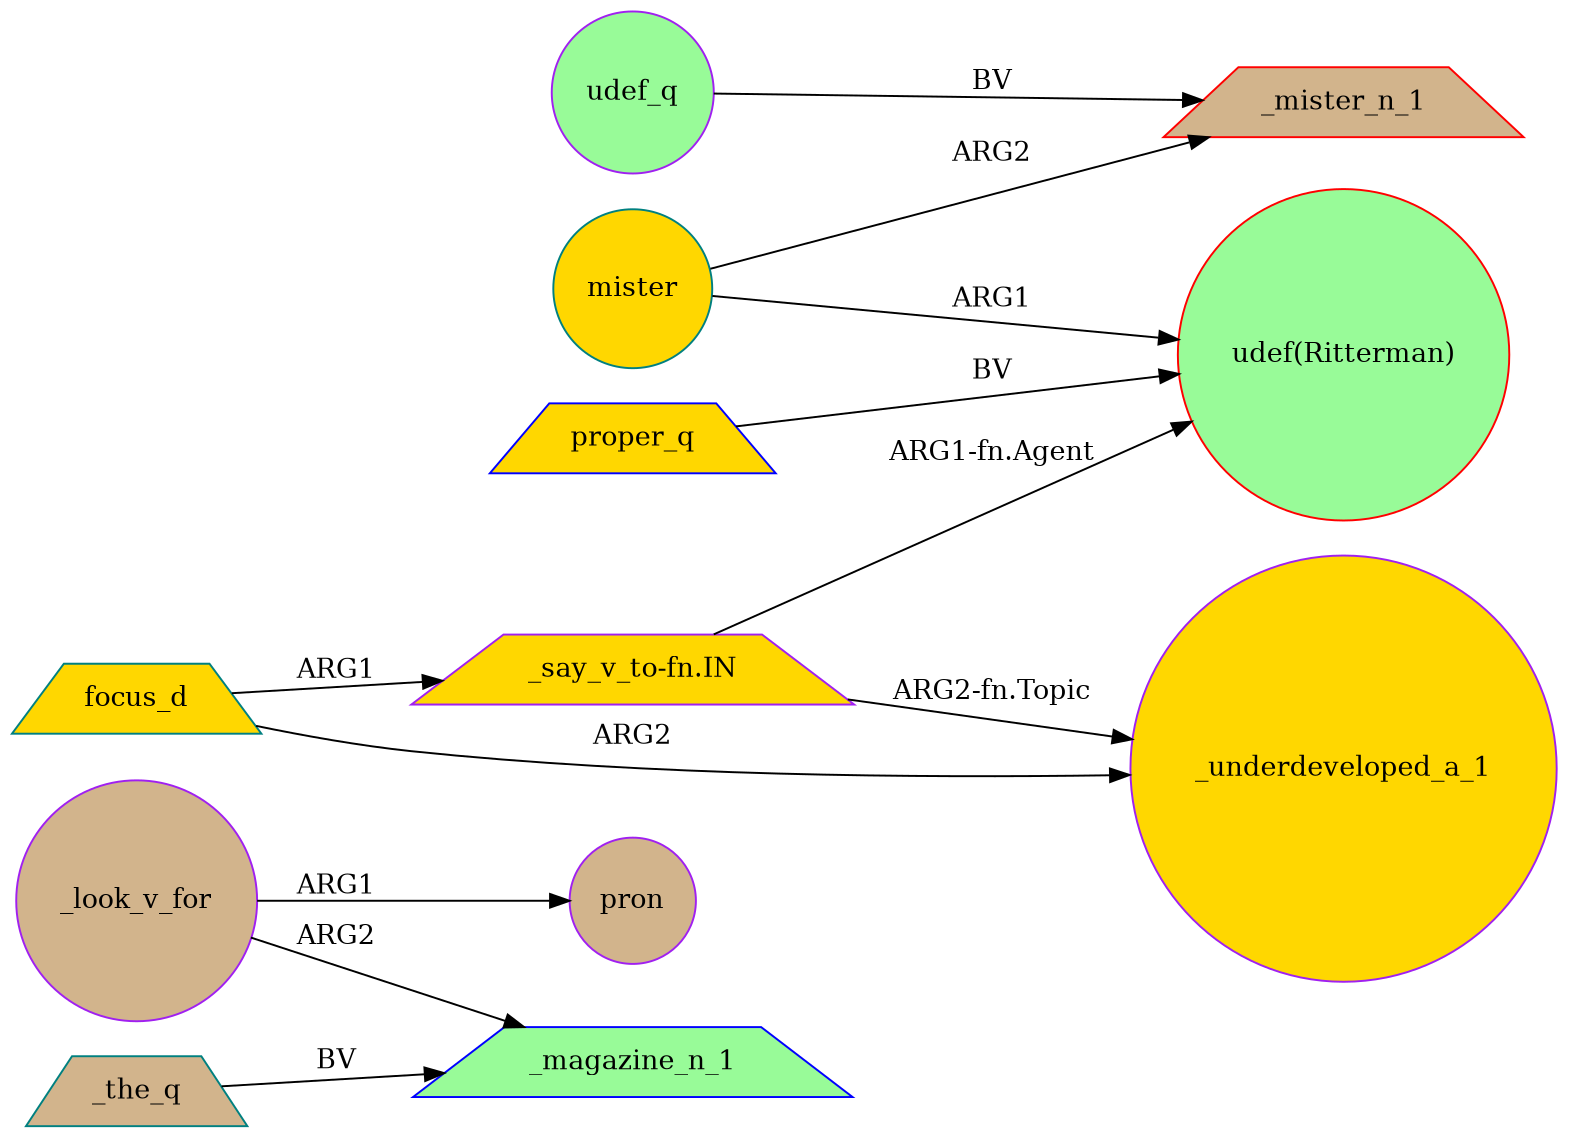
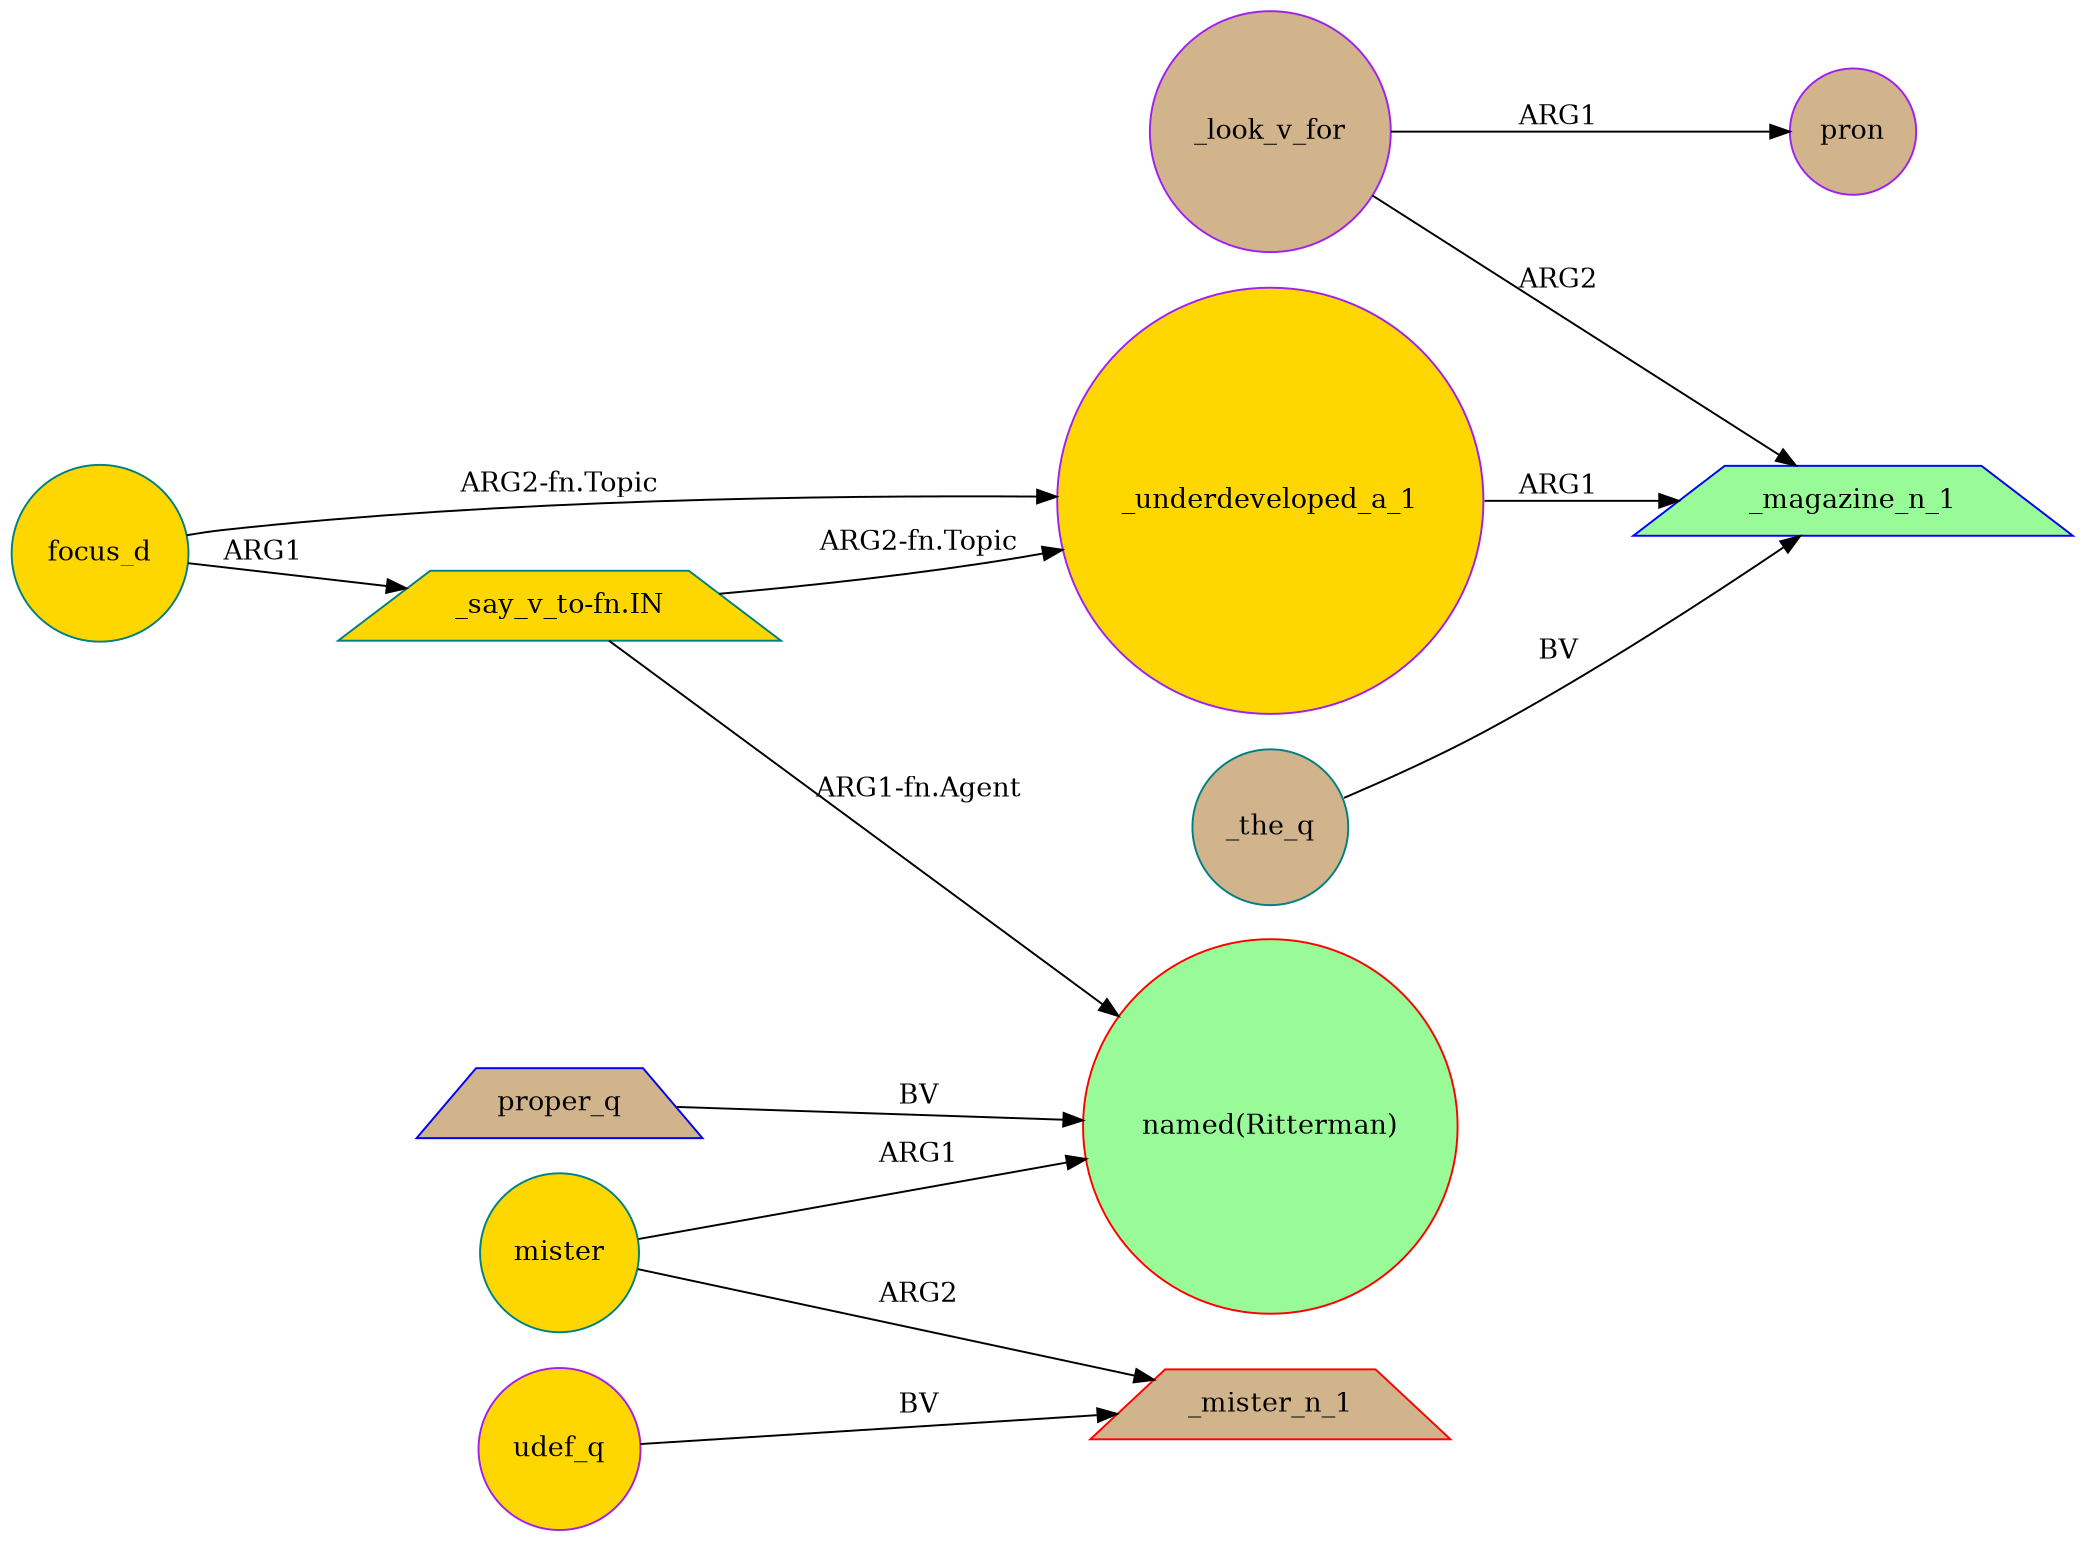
node "udef_q": fillcolor palegreen -> gold
node "udef(Ritterman)": label "udef(Ritterman)" -> "named(Ritterman)"
node "proper_q": fillcolor gold -> tan
edge "_underdeveloped_a_1" -> "_magazine_n_1": added, label "ARG1"
node "_say_v_to-fn.IN": color purple -> teal
node "focus_d": shape trapezium -> circle
edge "focus_d" -> "_underdeveloped_a_1": label "ARG2" -> "ARG2-fn.Topic"
node "_the_q": shape trapezium -> circle
